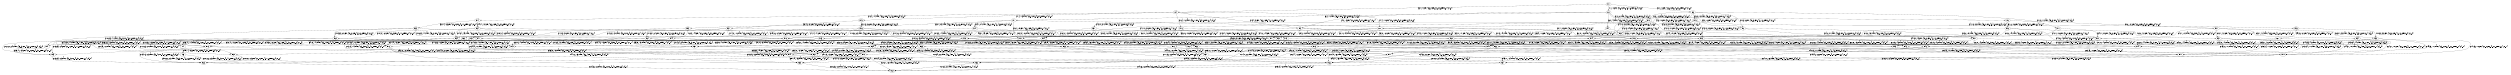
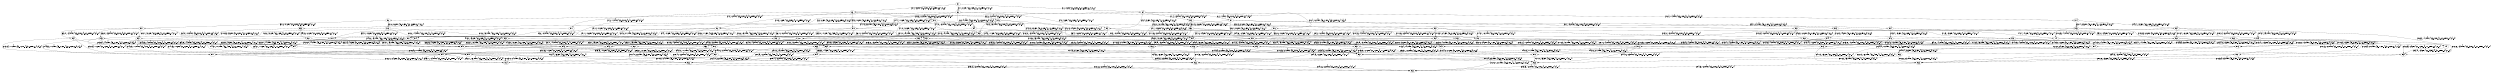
edge "N6" -> "N23": added, label "A26:6->23:trans: {p3=5,con={i=5,t=CON,c=1},p4=0}"
edge "N28" -> "N56": removed, label "A88:28->56:trans: {p3=1,con={i=5,t=CON,c=1},p4=0}"
